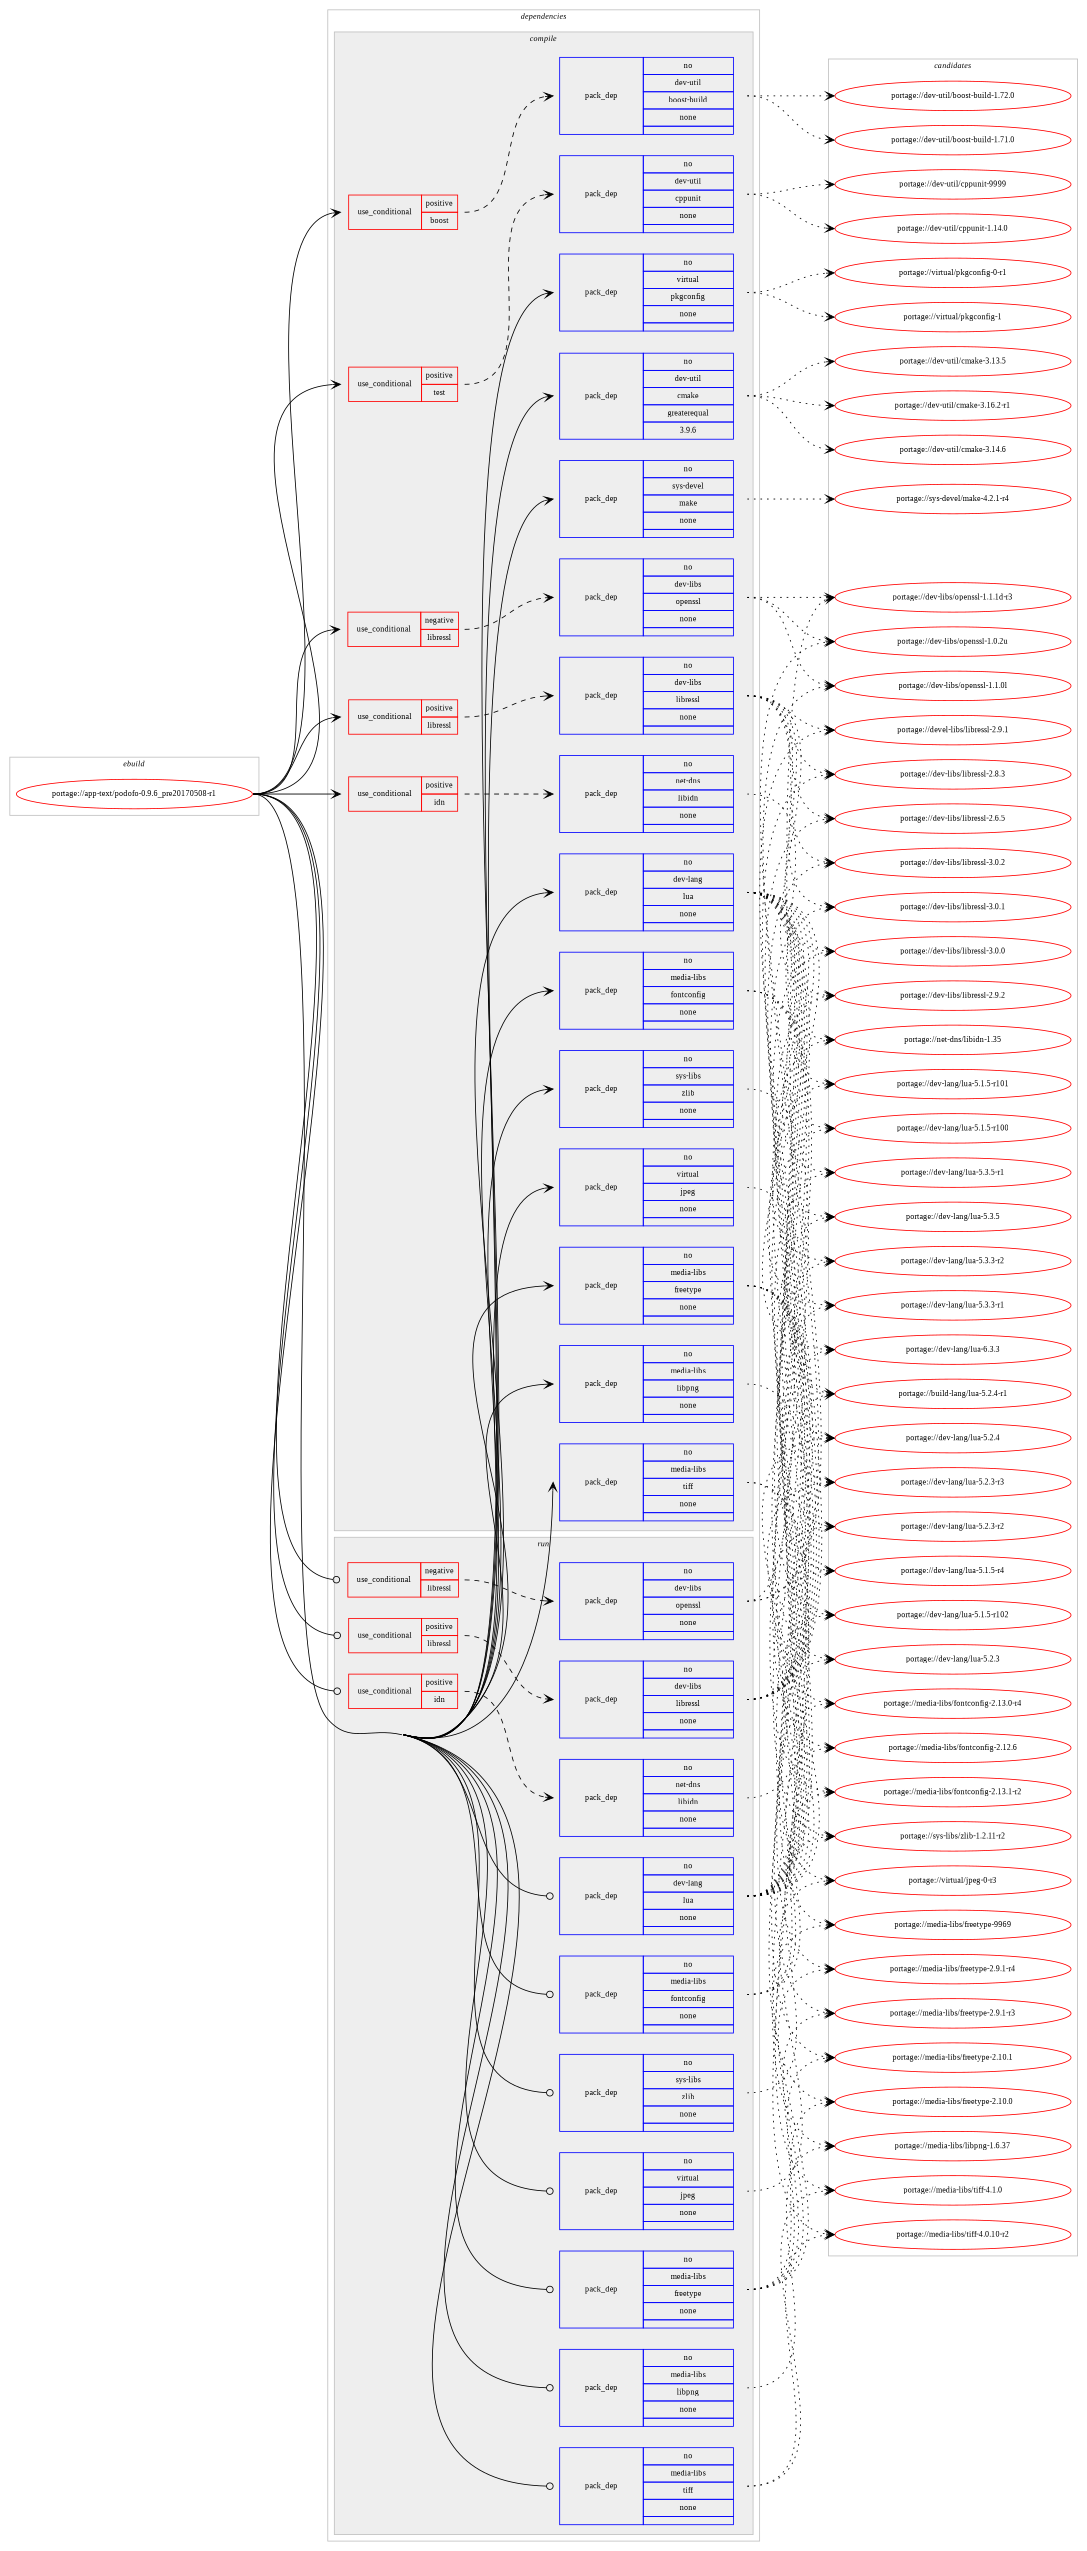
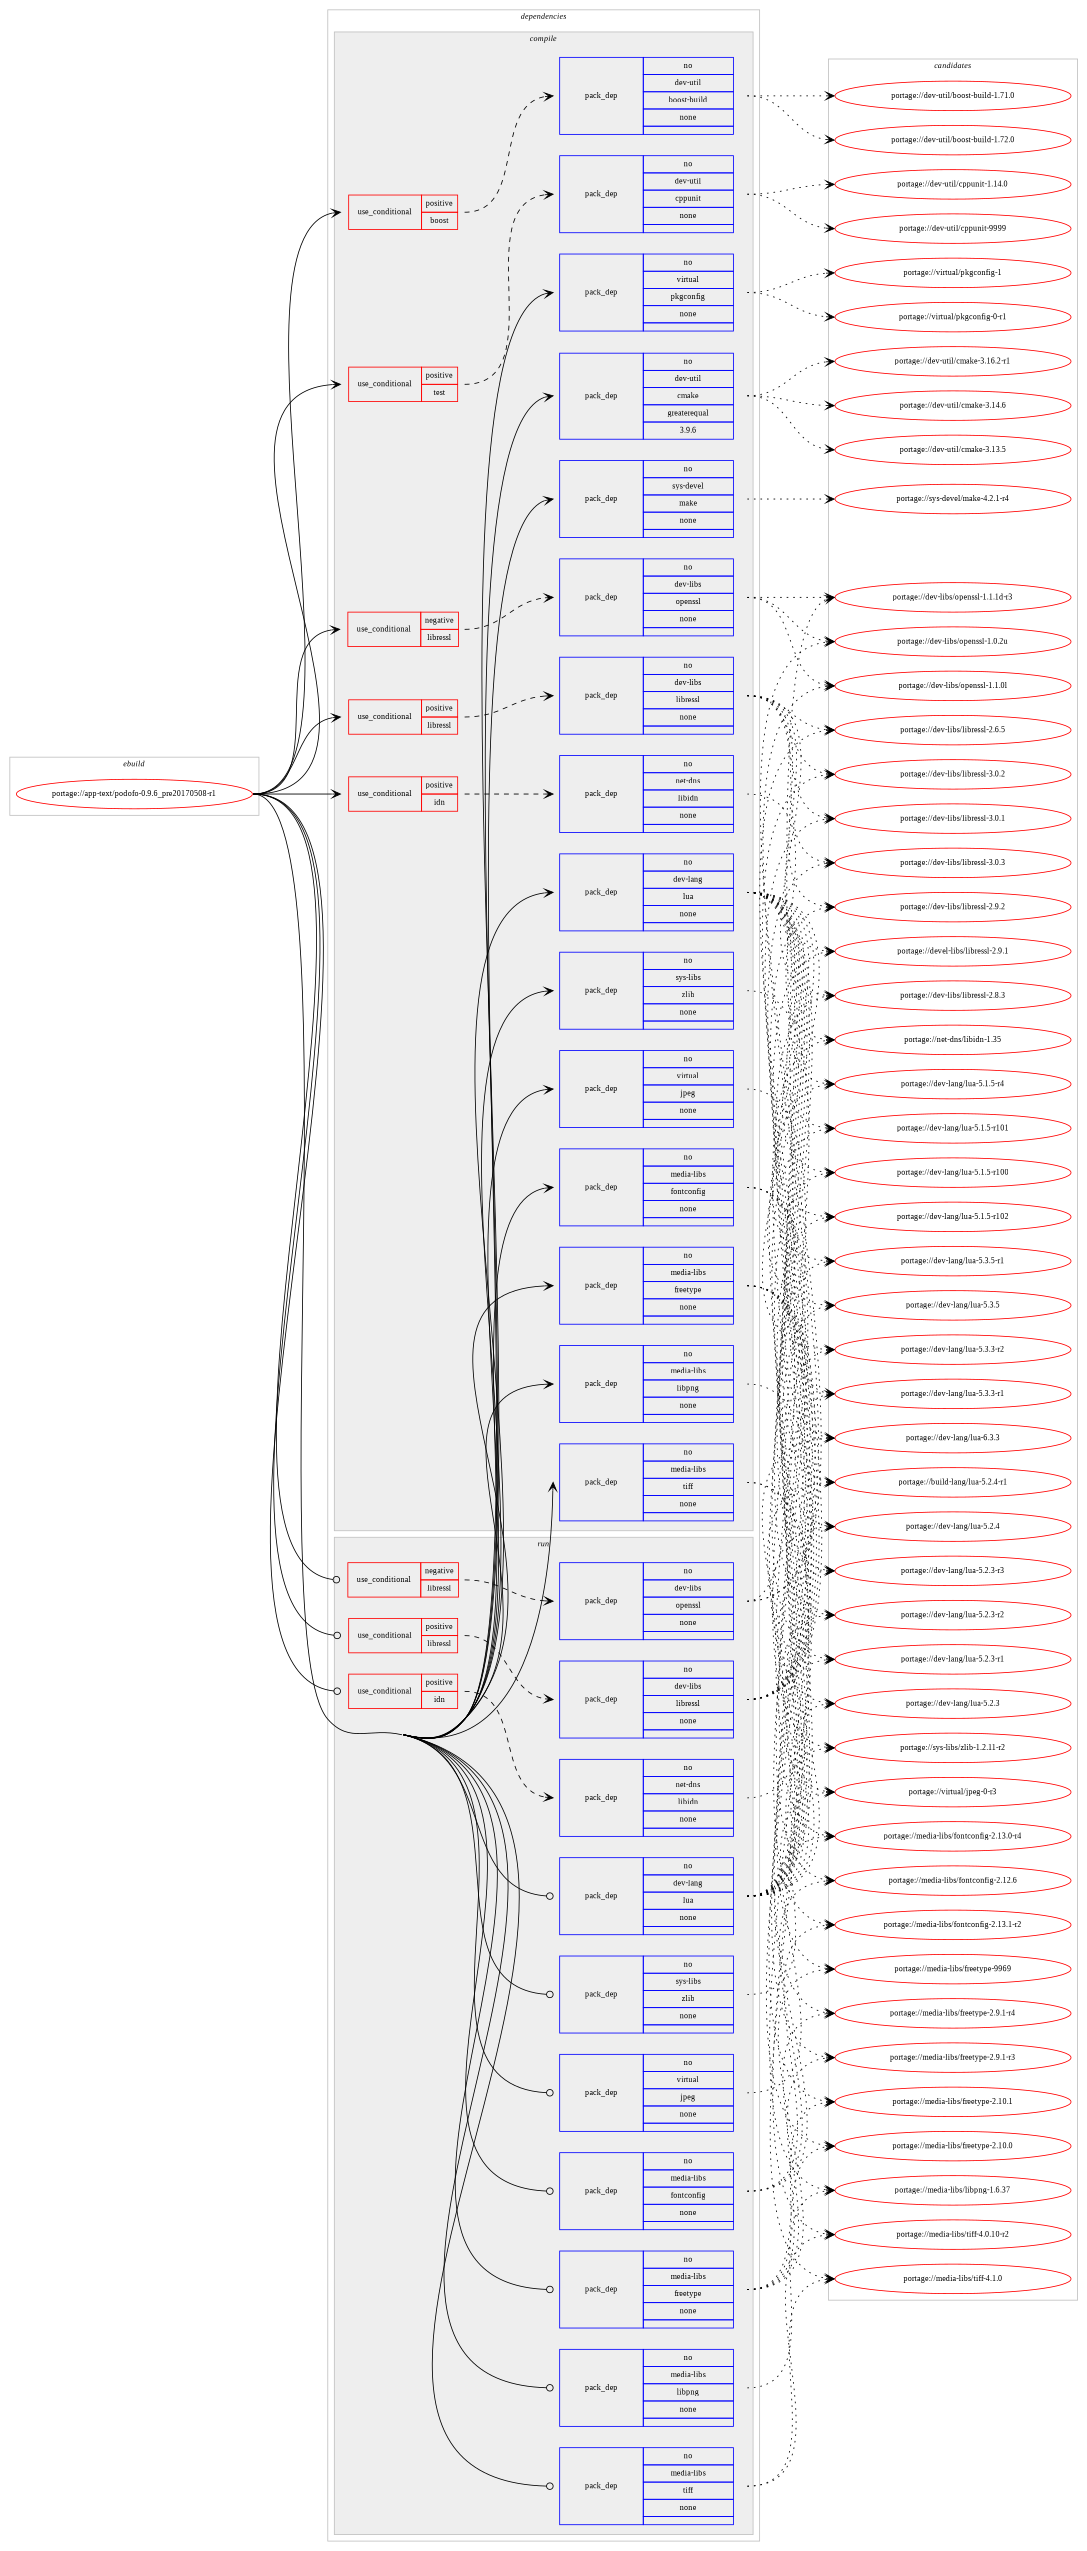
node "portage://dev-libs/libressl-3.0.0": label "portage://dev-libs/libressl-3.0.0" -> "portage://dev-libs/libressl-3.0.3"
node "portage://dev-lang/lua-5.2.3-r1": added
